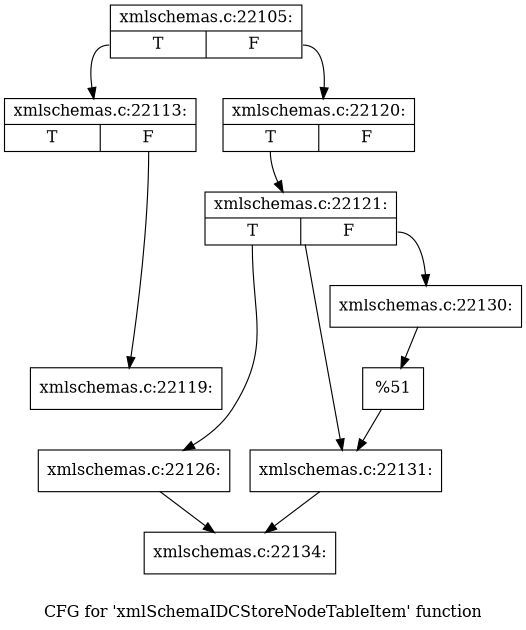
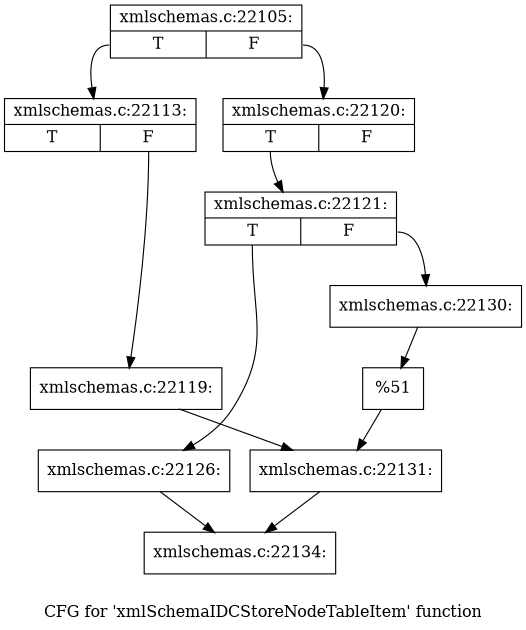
edge "xmlschemas.c:22121:" -> "xmlschemas.c:22131:": now "xmlschemas.c:22119:" -> "xmlschemas.c:22131:"
